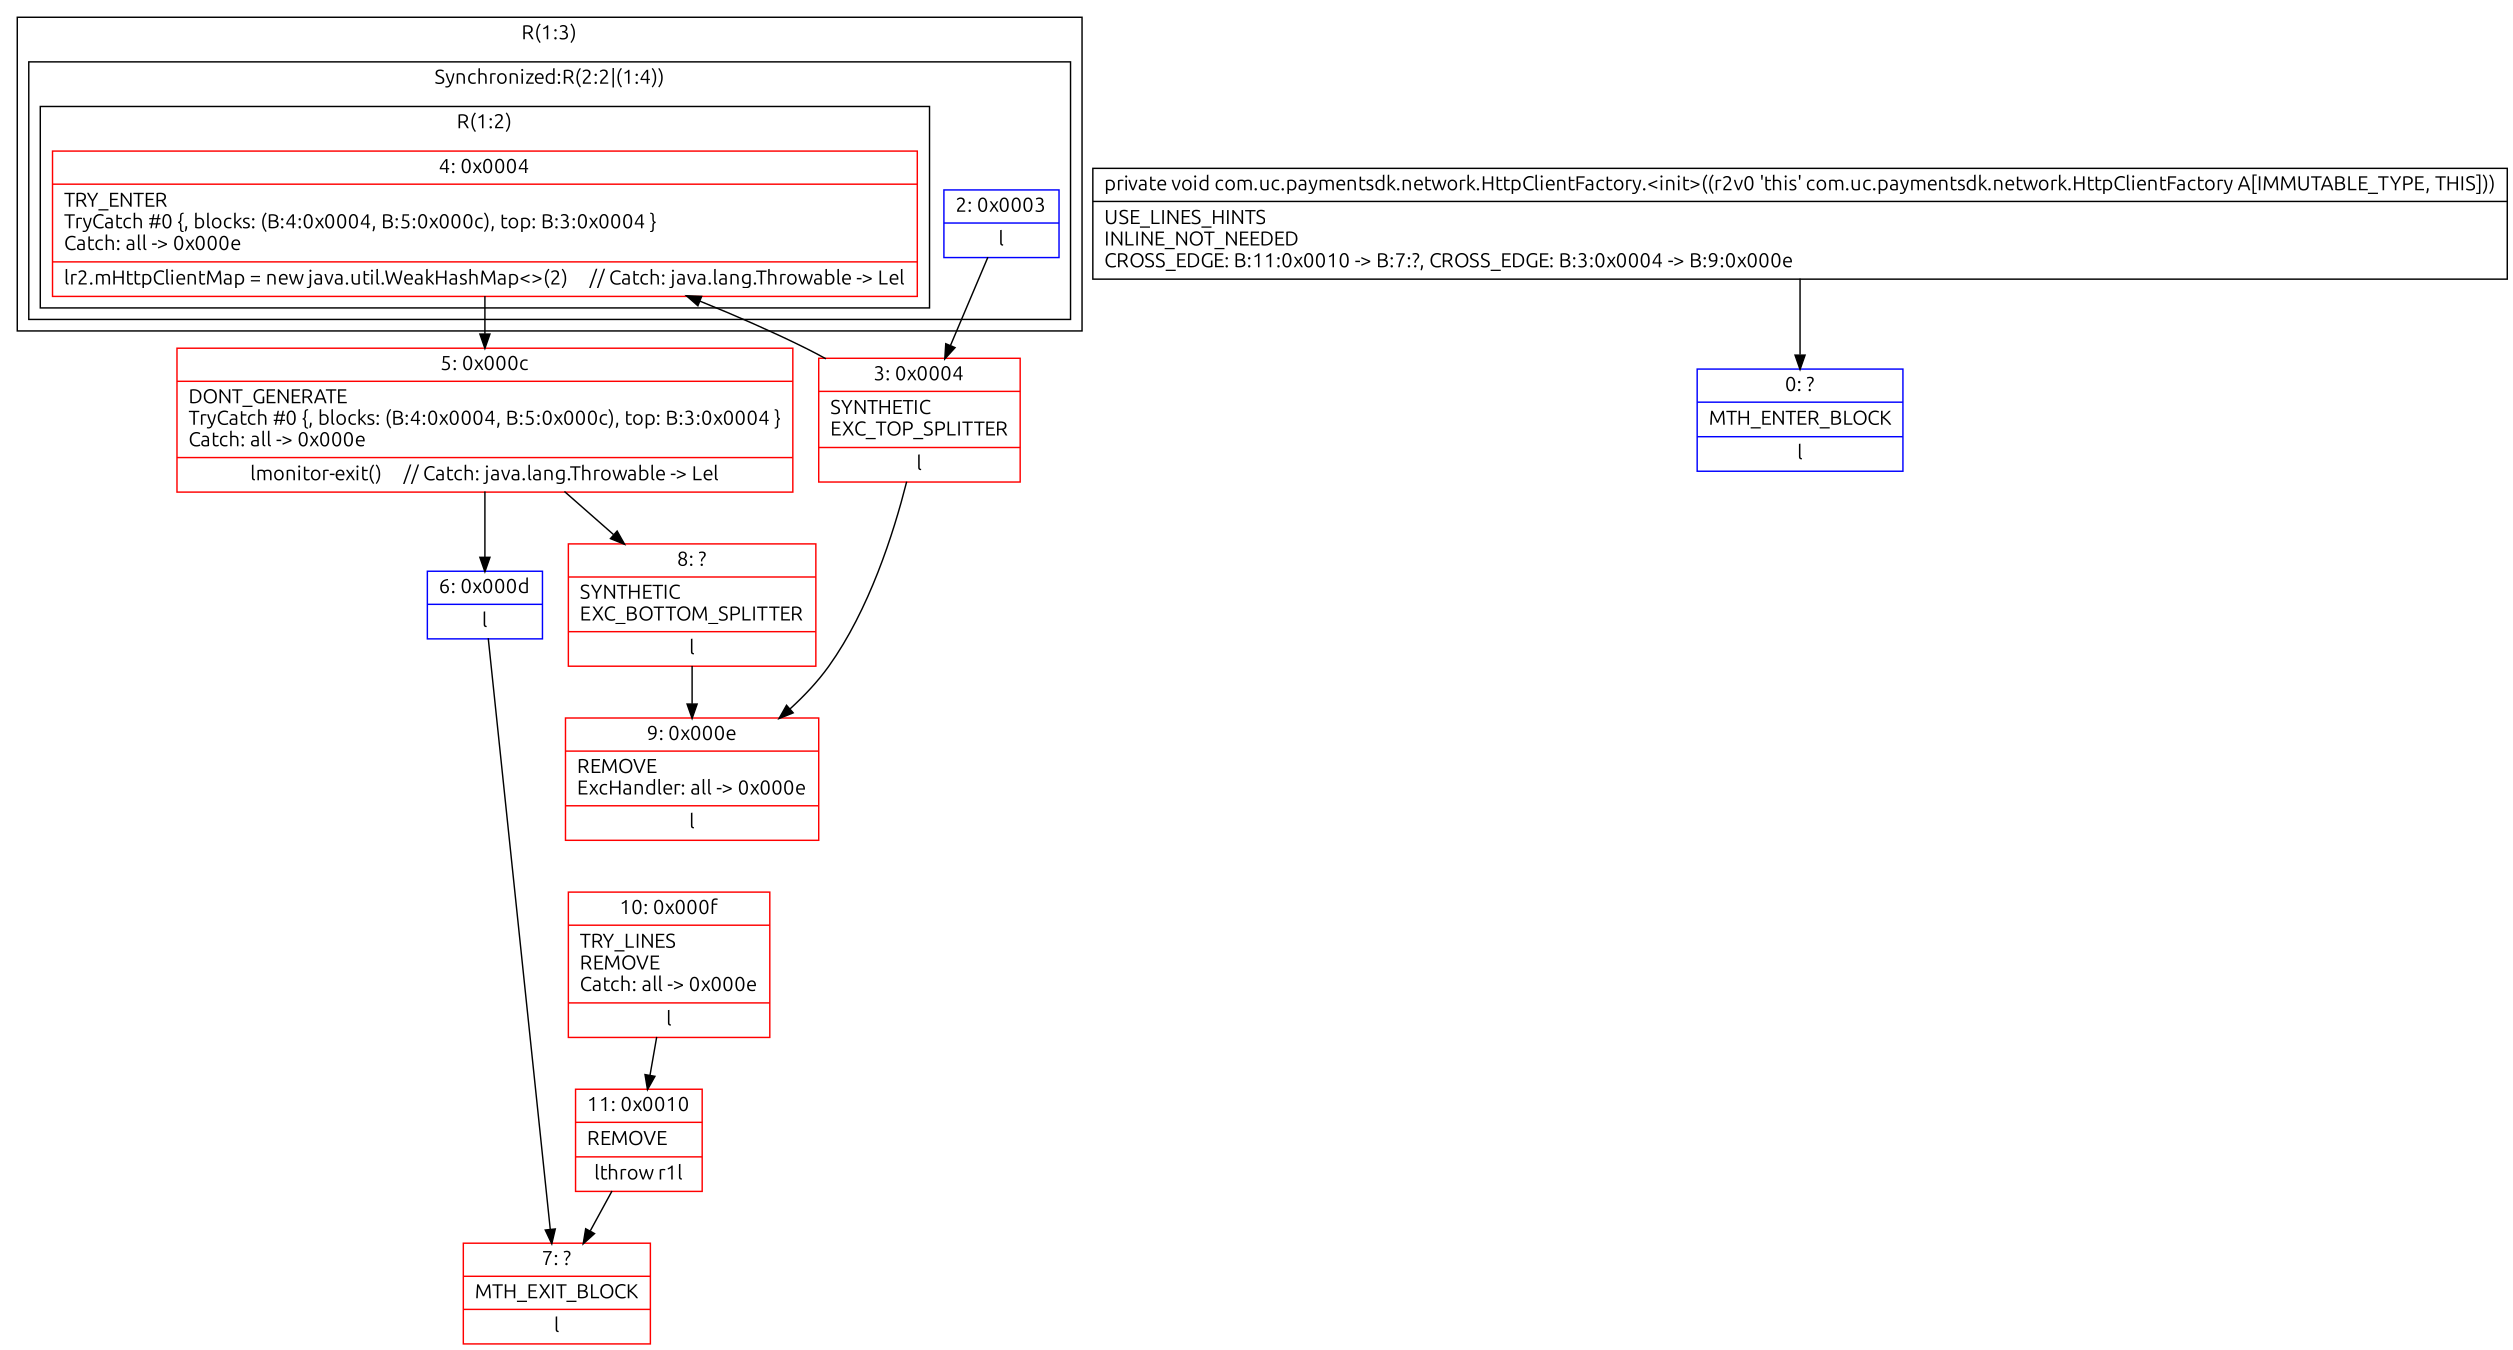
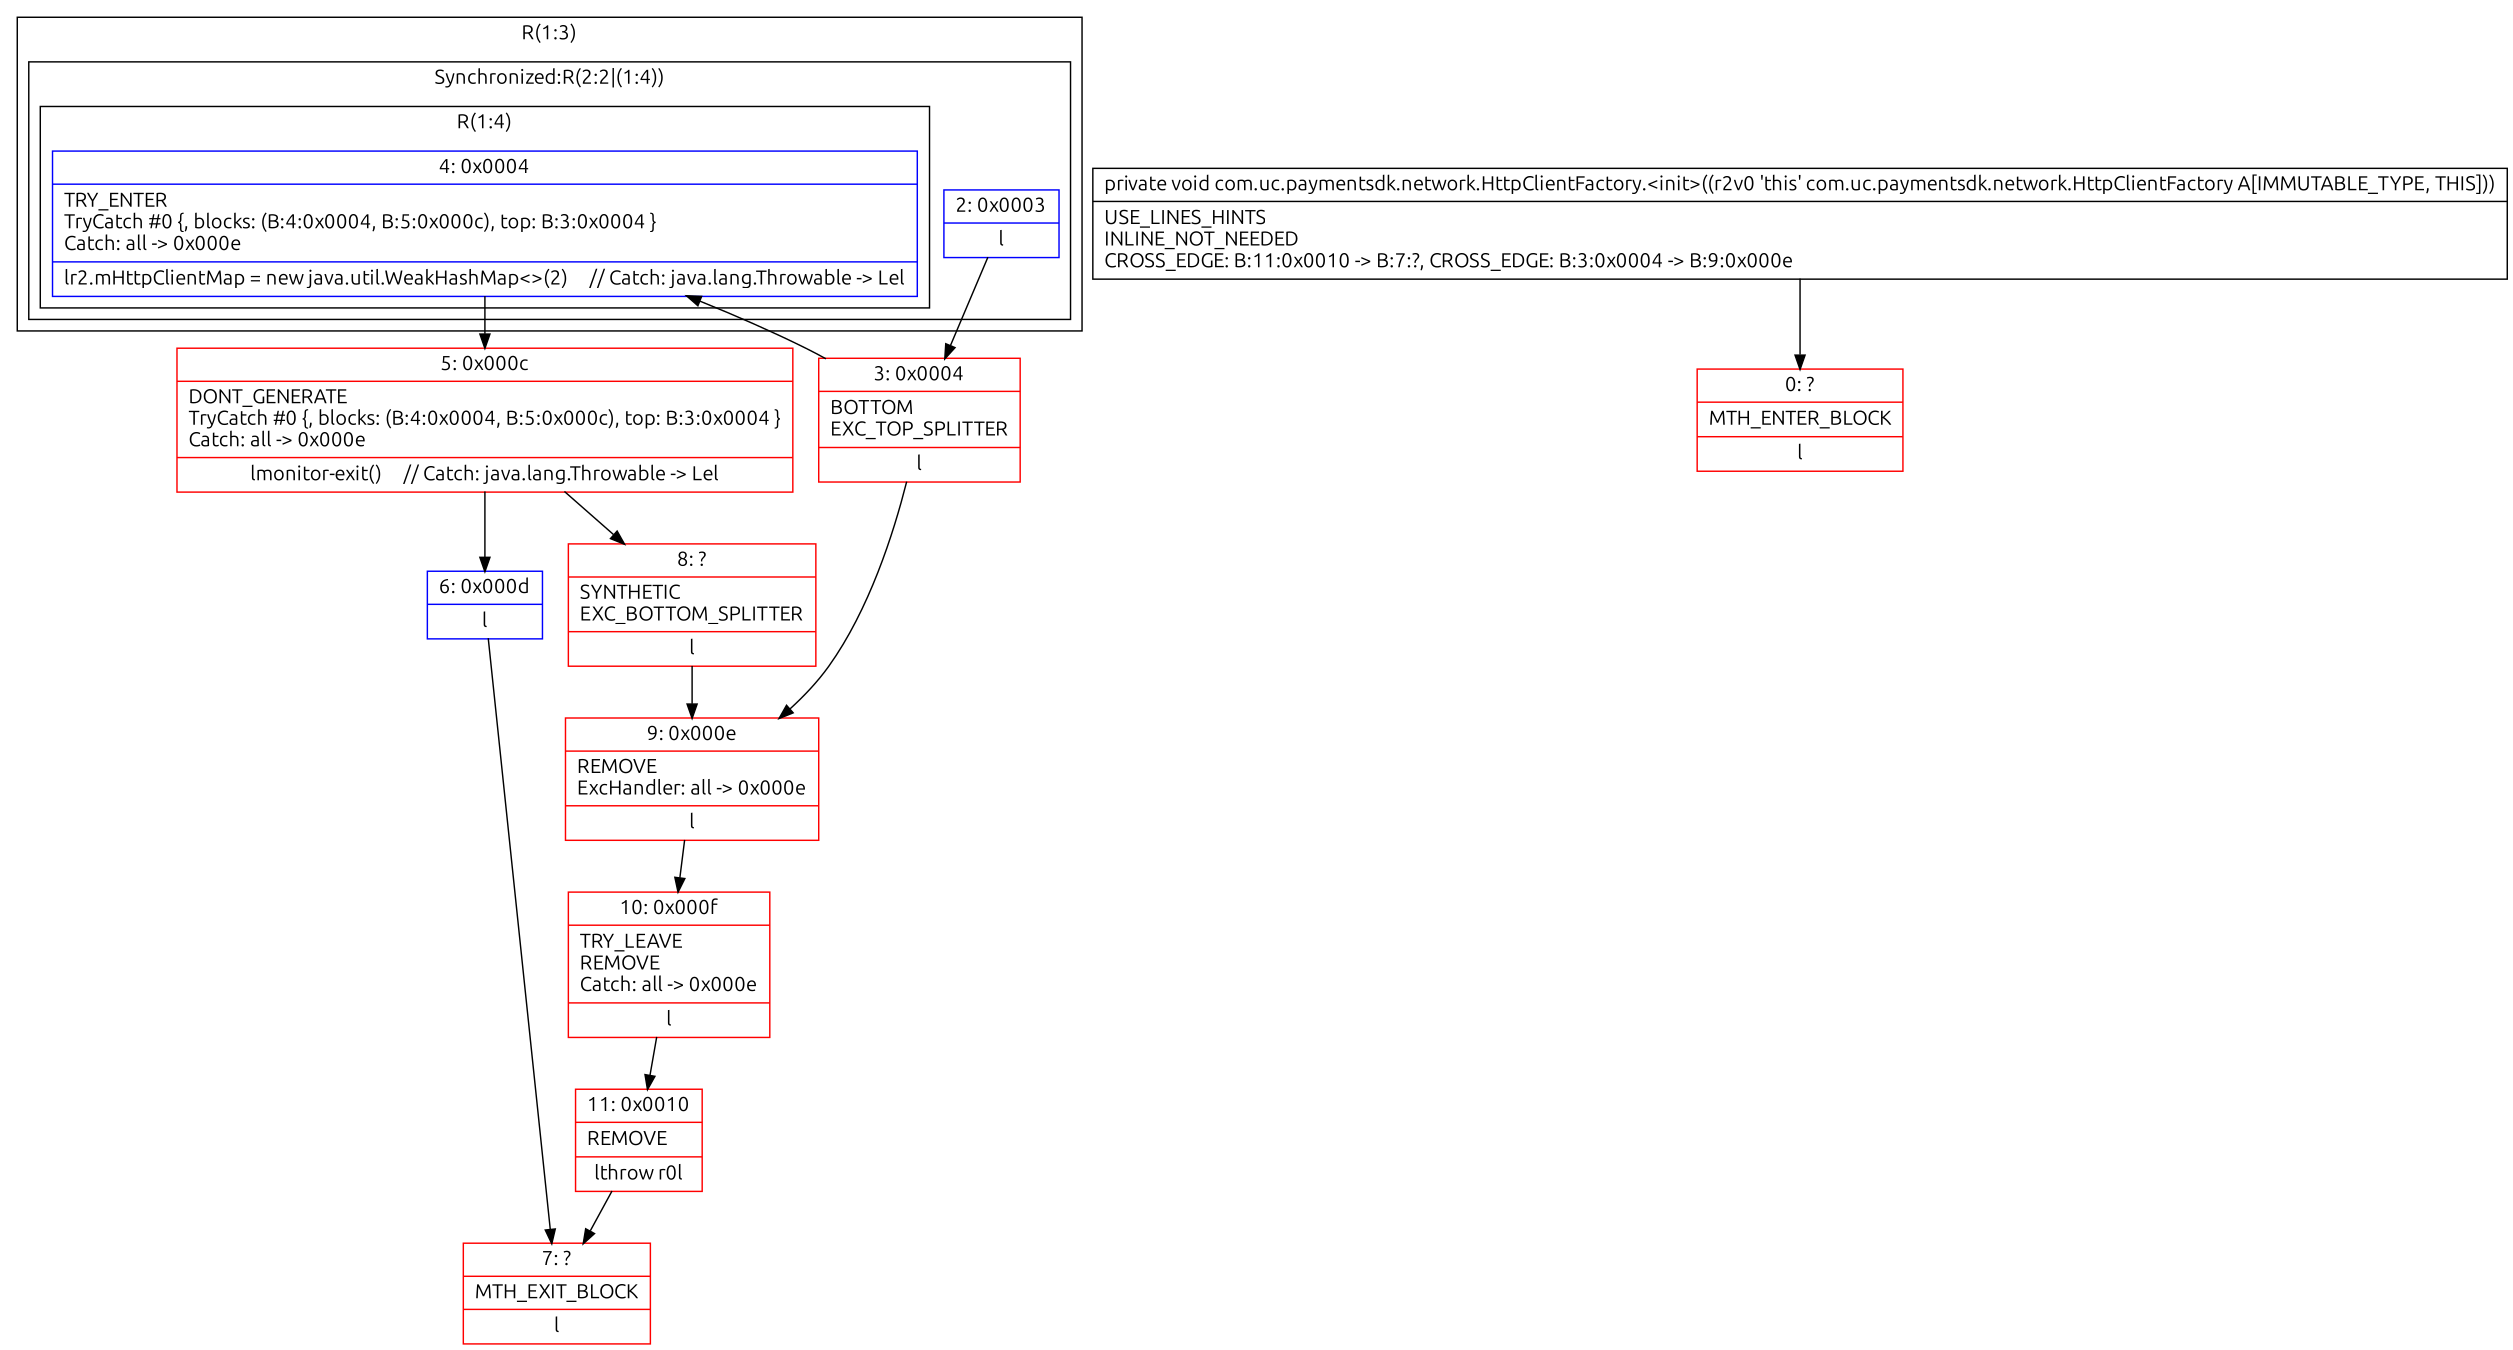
cluster "R(1:2)": label "R(1:2)" -> "R(1:4)"
node "4: 0x0004": color red -> blue
node "3: 0x0004": text "SYNTHETIC" -> "BOTTOM"
node "0: ?": color blue -> red
edge "9: 0x000e" -> "10: 0x000f": added
node "10: 0x000f": text "TRY_LINES" -> "TRY_LEAVE"
node "11: 0x0010": text "lthrow r1l" -> "lthrow r0l"
